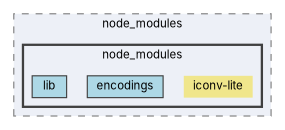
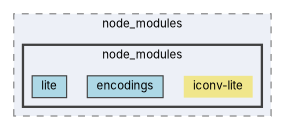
node "lib": label "lib" -> "lite"
